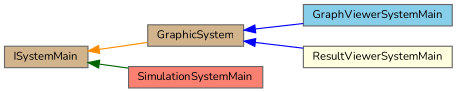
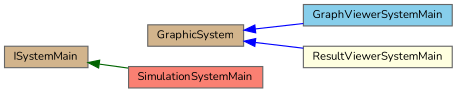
edge "GraphicSystem" -> "ISystemMain": removed
